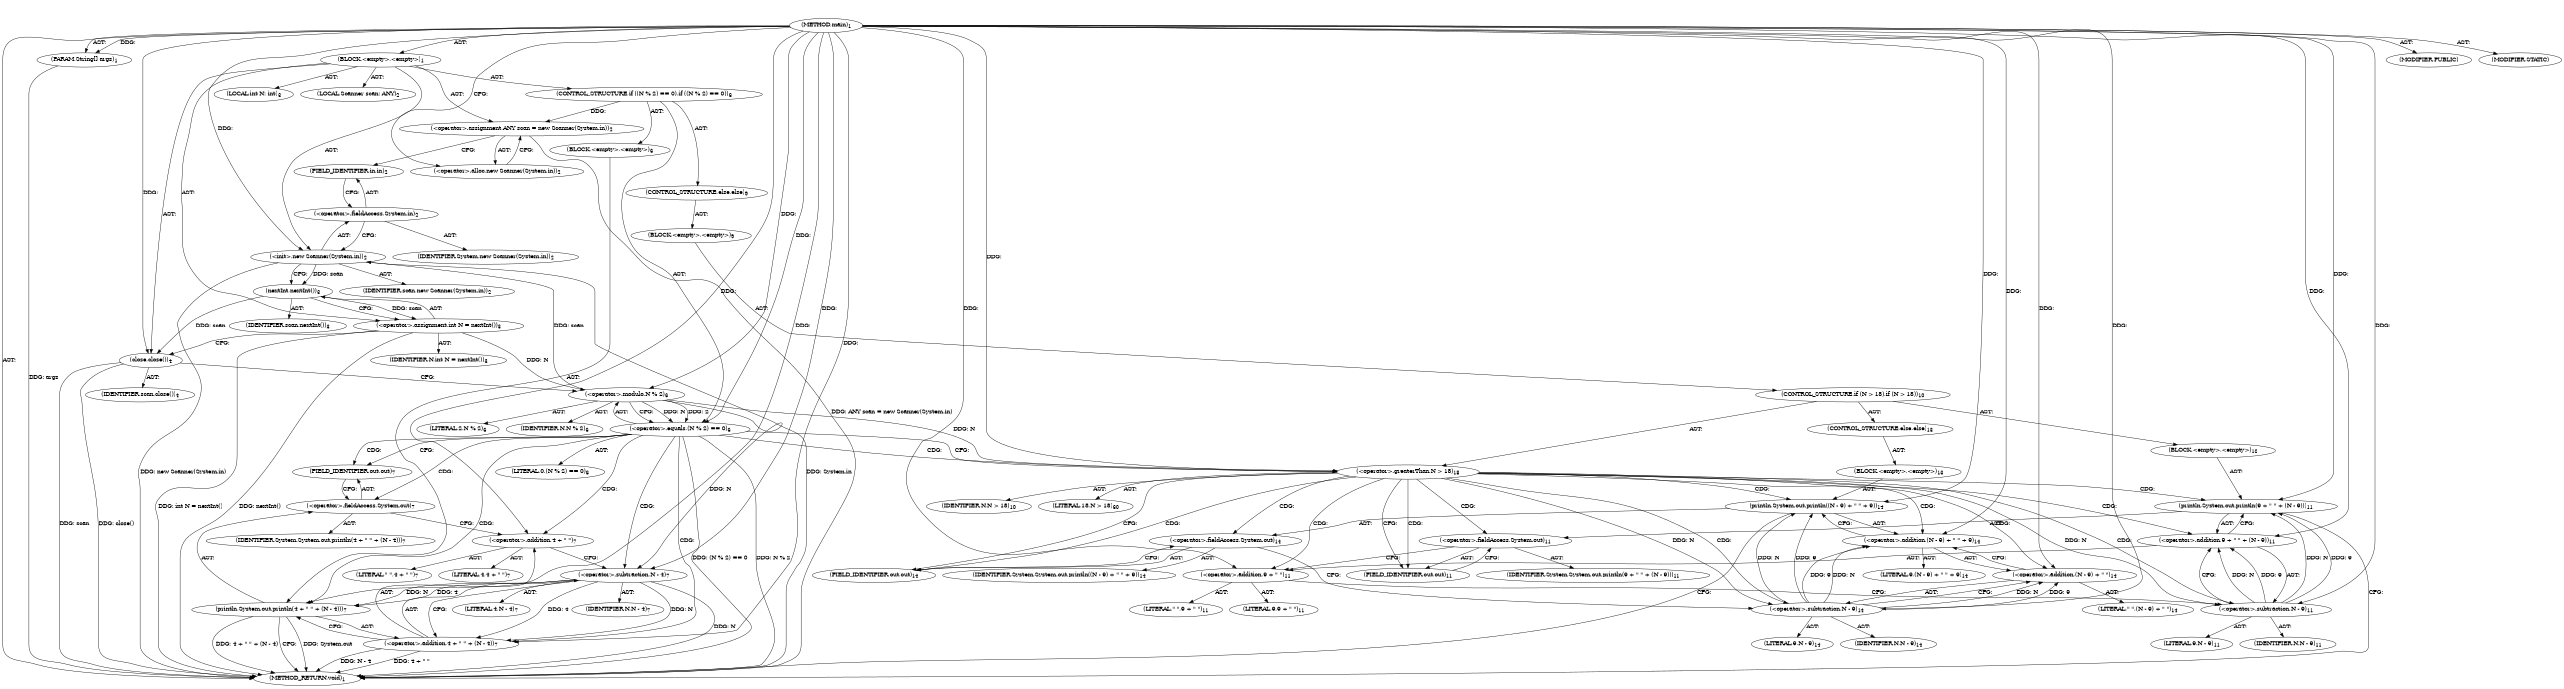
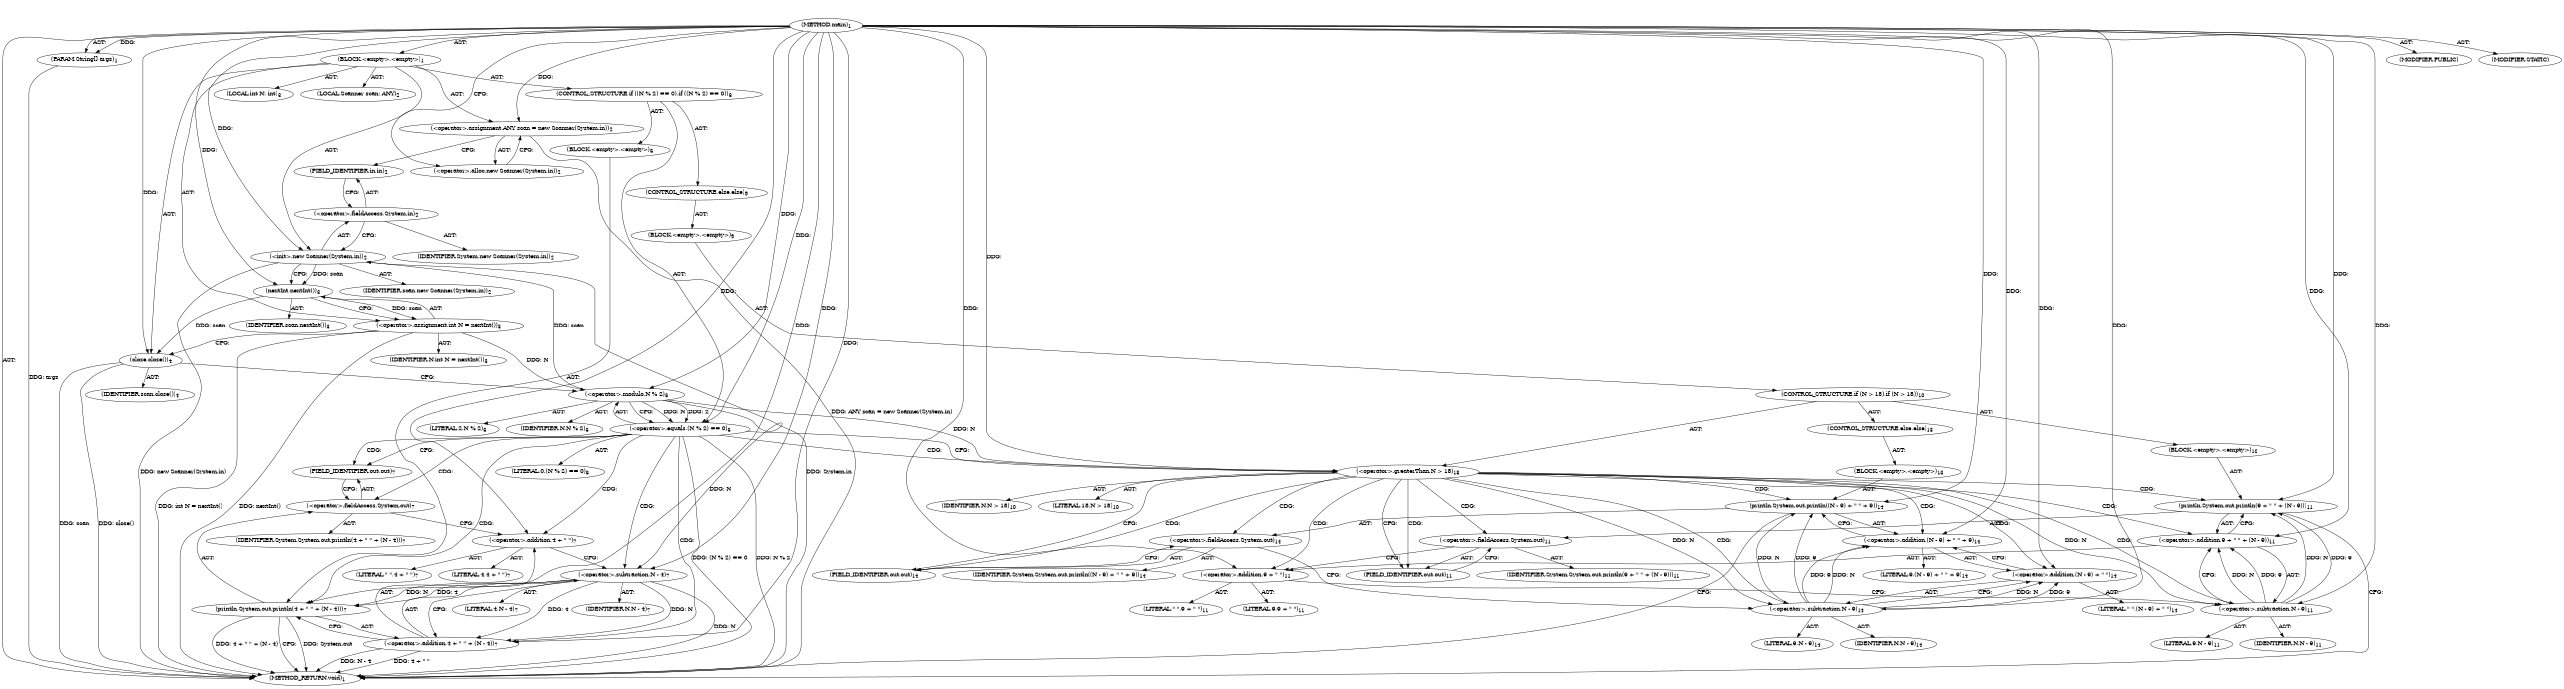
edge "(METHOD,main)" -> "(nextInt,nextInt())": added, label "DDG:"
edge "(CONTROL_STRUCTURE,if ((N % 2) == 0),if ((N % 2) == 0))" -> "(<operator>.assignment,ANY scan = new Scanner(System.in))": now "(METHOD,main)" -> "(<operator>.assignment,ANY scan = new Scanner(System.in))"
node "(LITERAL,18,N > 18)": text "60" -> "10"
